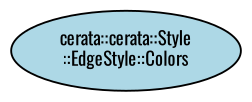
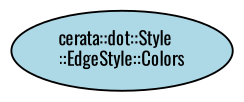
node "cerata::cerata::Style ::EdgeStyle::Colors": label "cerata::cerata::Style ::EdgeStyle::Colors" -> "cerata::dot::Style ::EdgeStyle::Colors"
